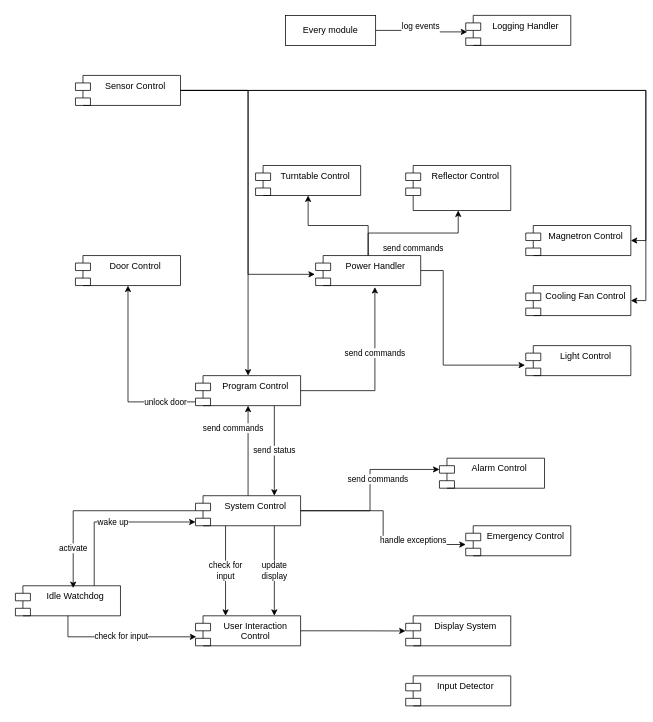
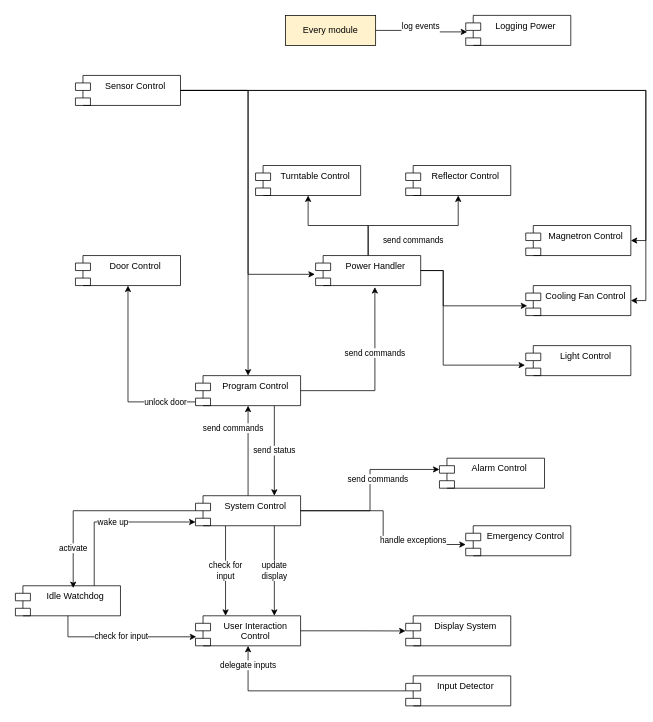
node "Logging Handler": label "Logging Handler" -> "Logging Power"
node "Every module": fillcolor #ffffff -> #fff2cc
node "Reflector Control": size 105x45 -> 105x30
edge "Power Handler" -> "Cooling Fan Control": added
edge "Input Detector" -> "User Interaction Control": added, label "delegate inputs"
